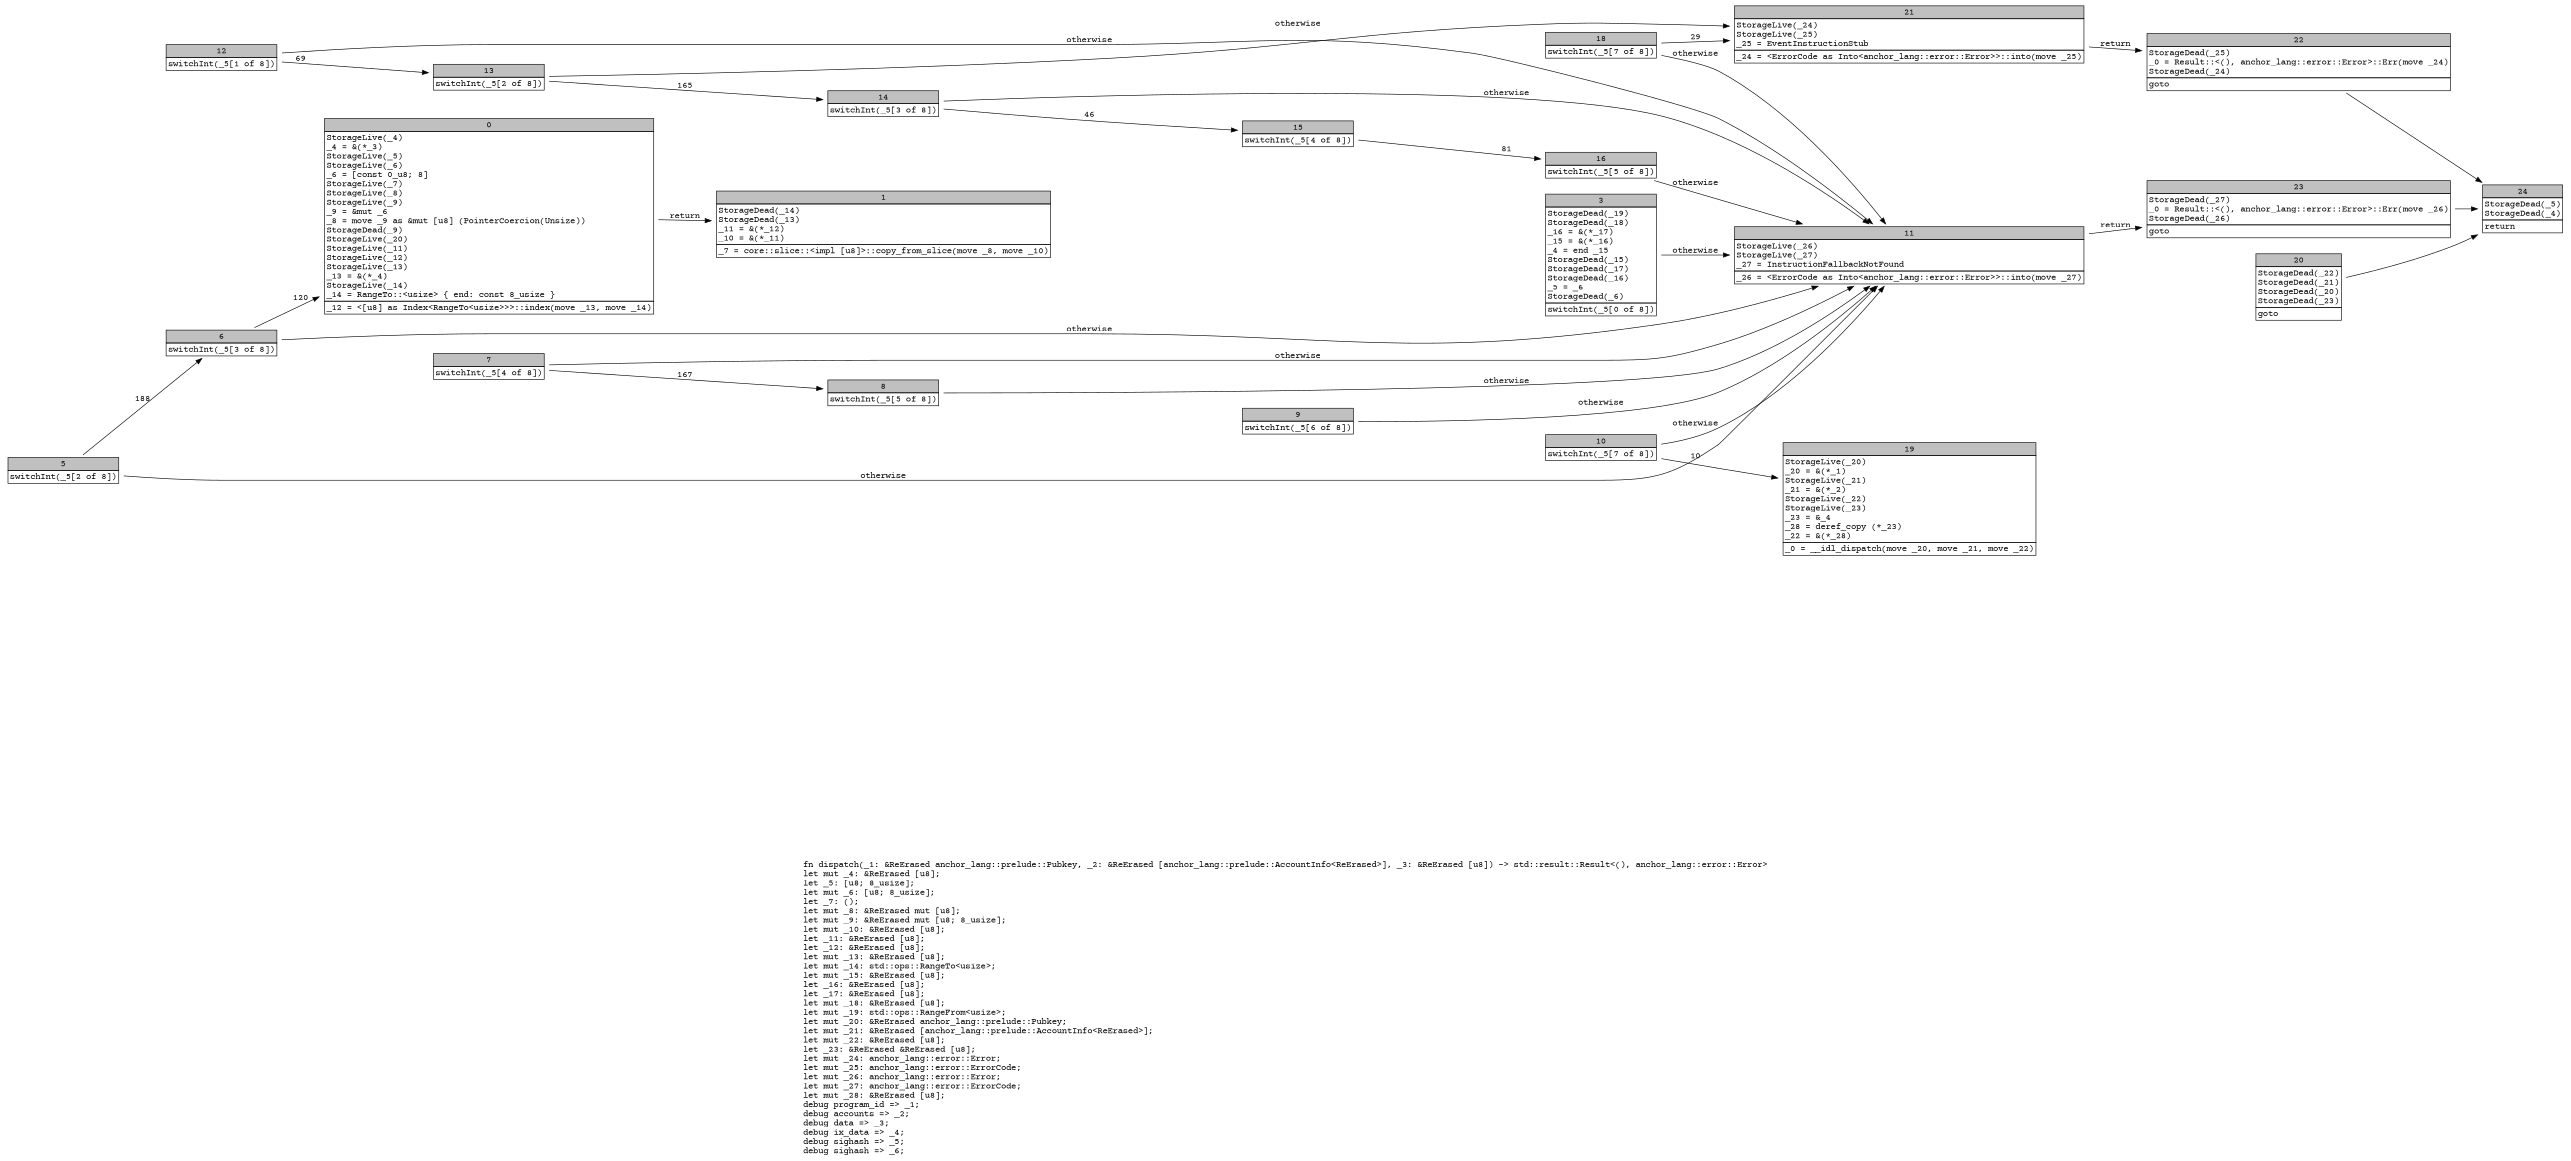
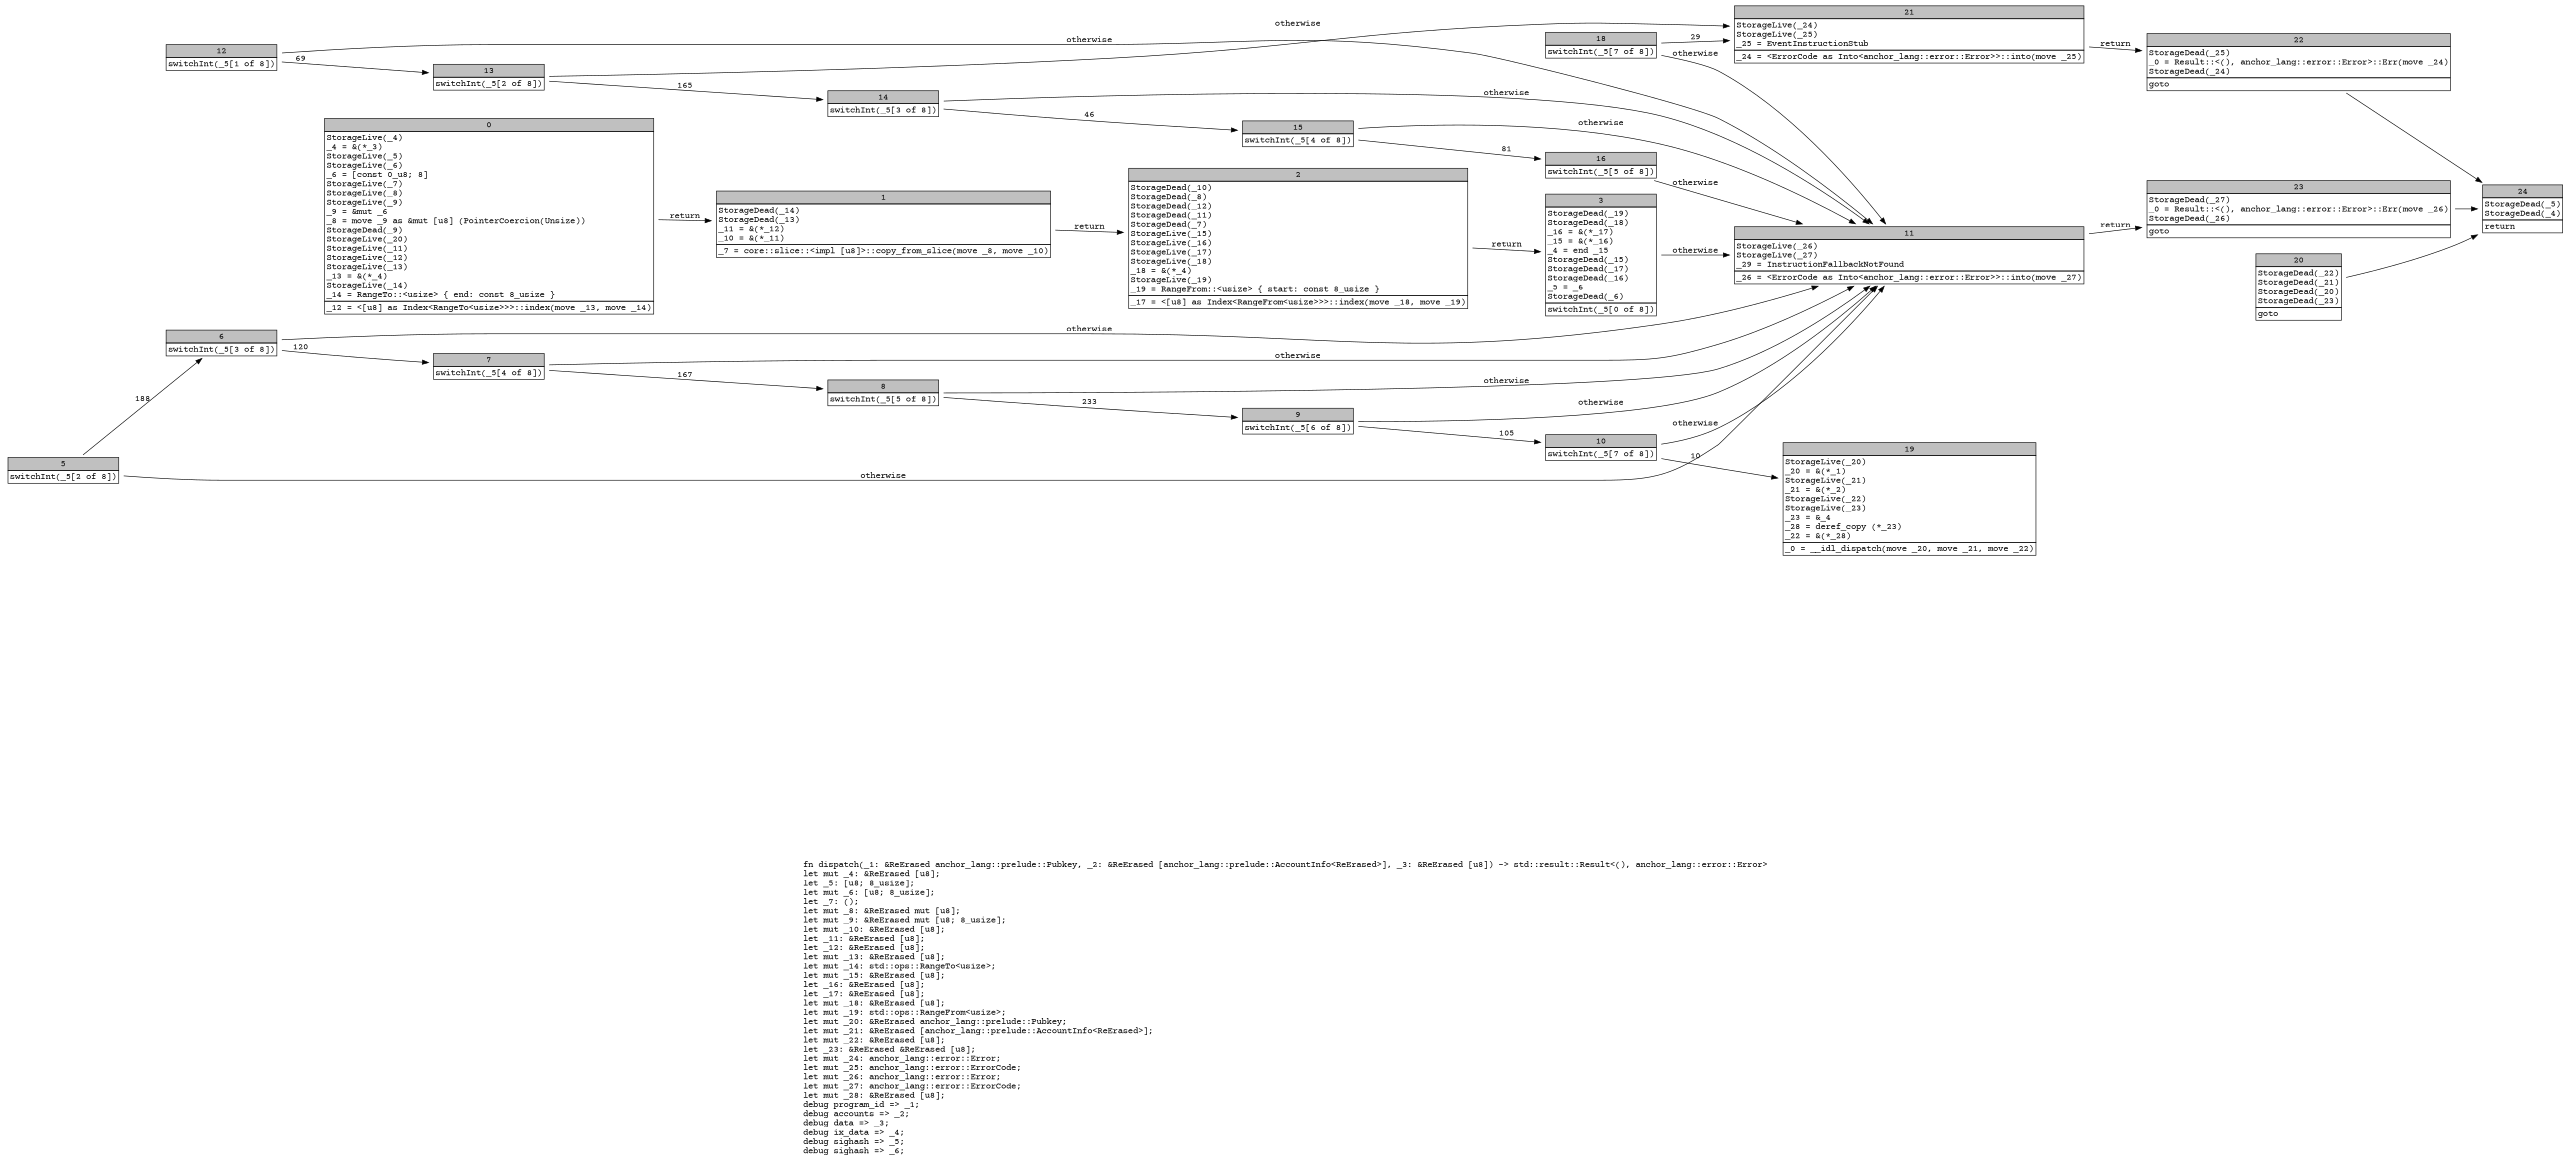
edge "15" -> "11": added, label "otherwise"
node "2": added
node "11": text "_27 = InstructionFallbackNotFound" -> "_29 = InstructionFallbackNotFound"
edge "6" -> "0": now "6" -> "7"
edge "8" -> "9": added, label "233"
edge "9" -> "10": added, label "105"
